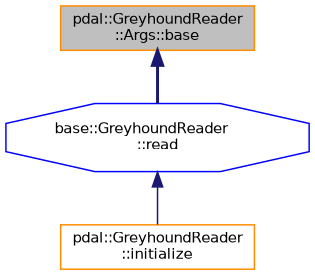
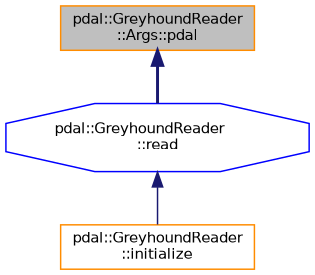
node "pdal::GreyhoundReader ::Args::base": label "pdal::GreyhoundReader ::Args::base" -> "pdal::GreyhoundReader ::Args::pdal"
node "base::GreyhoundReader ::read": label "base::GreyhoundReader ::read" -> "pdal::GreyhoundReader ::read"
